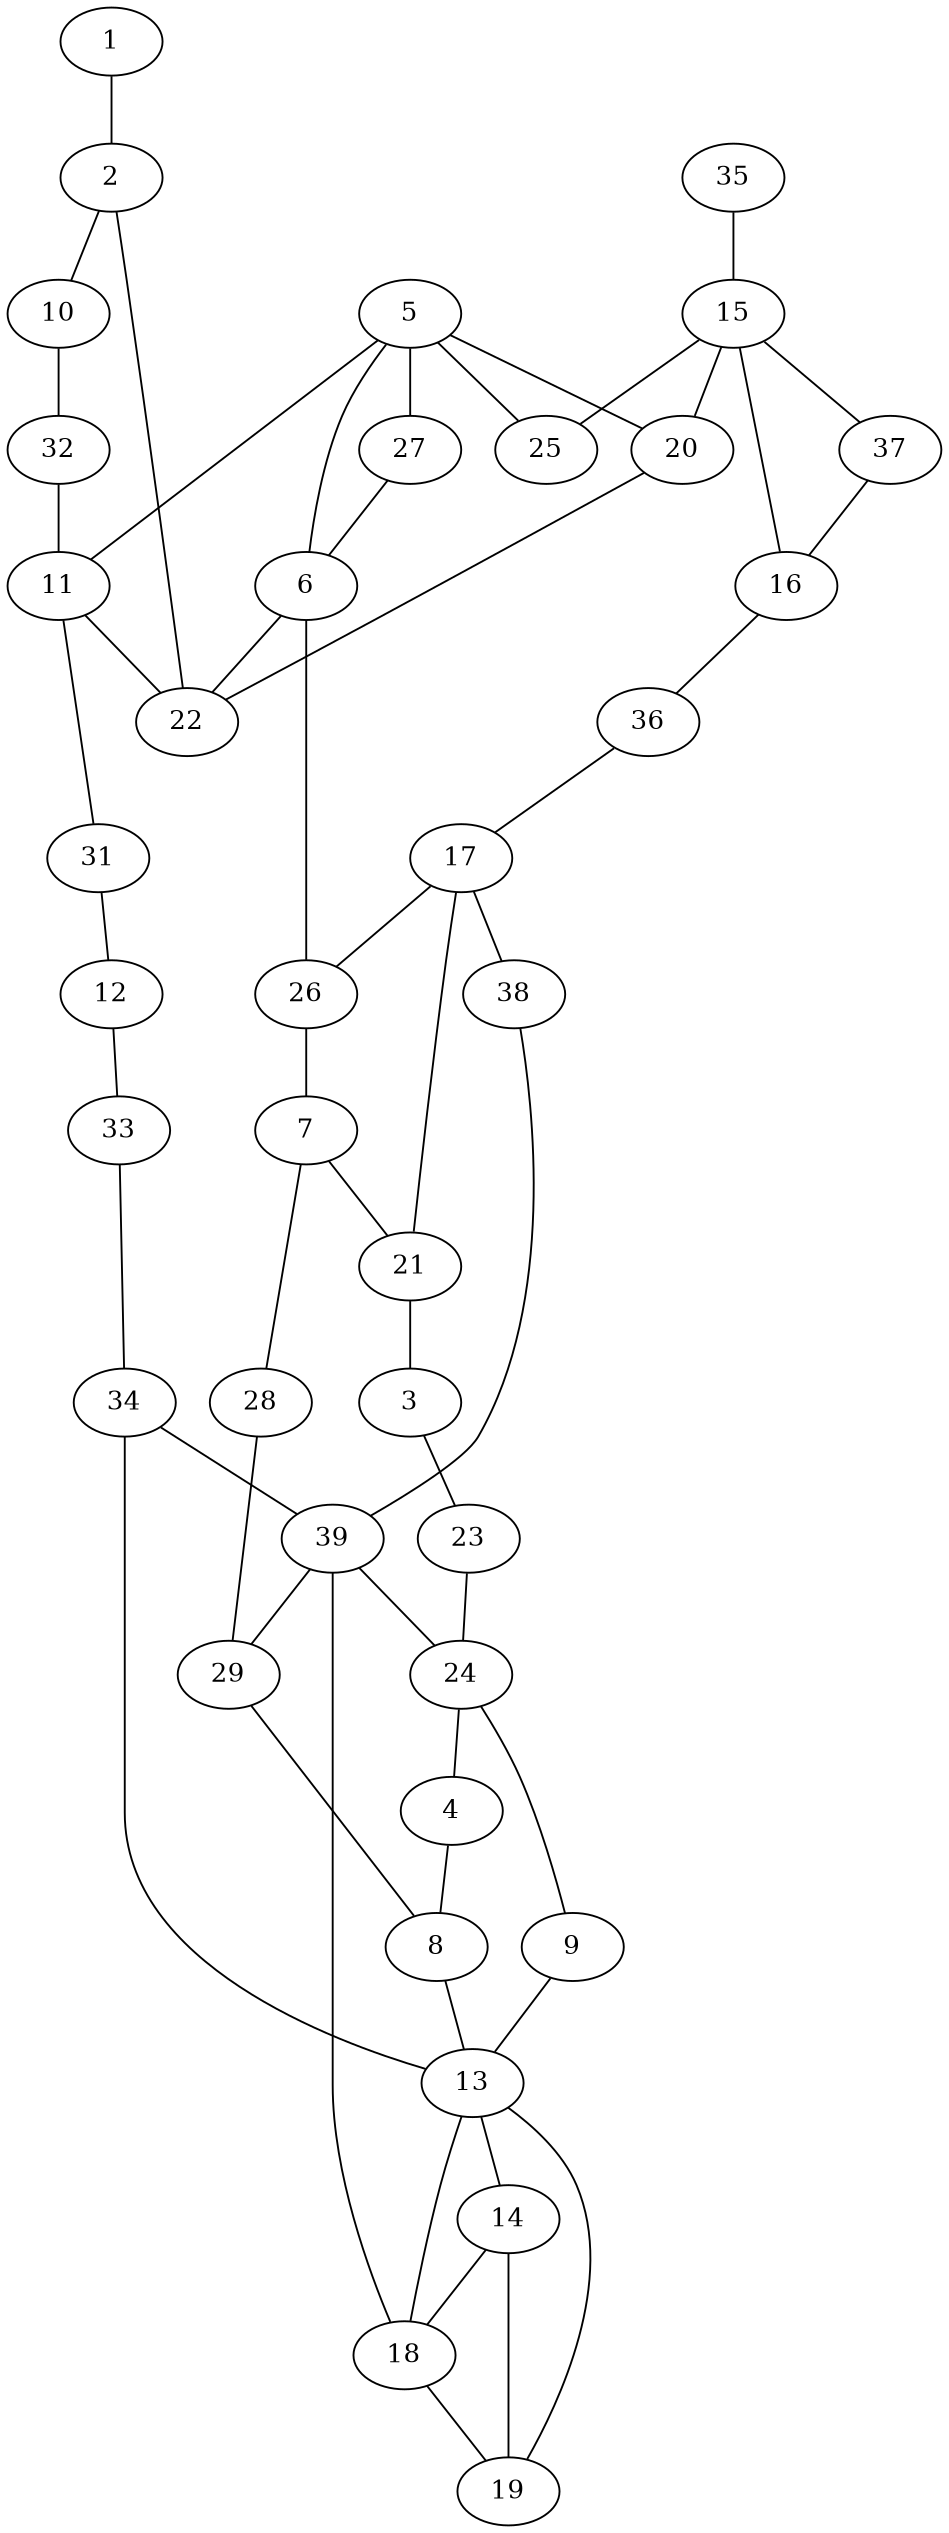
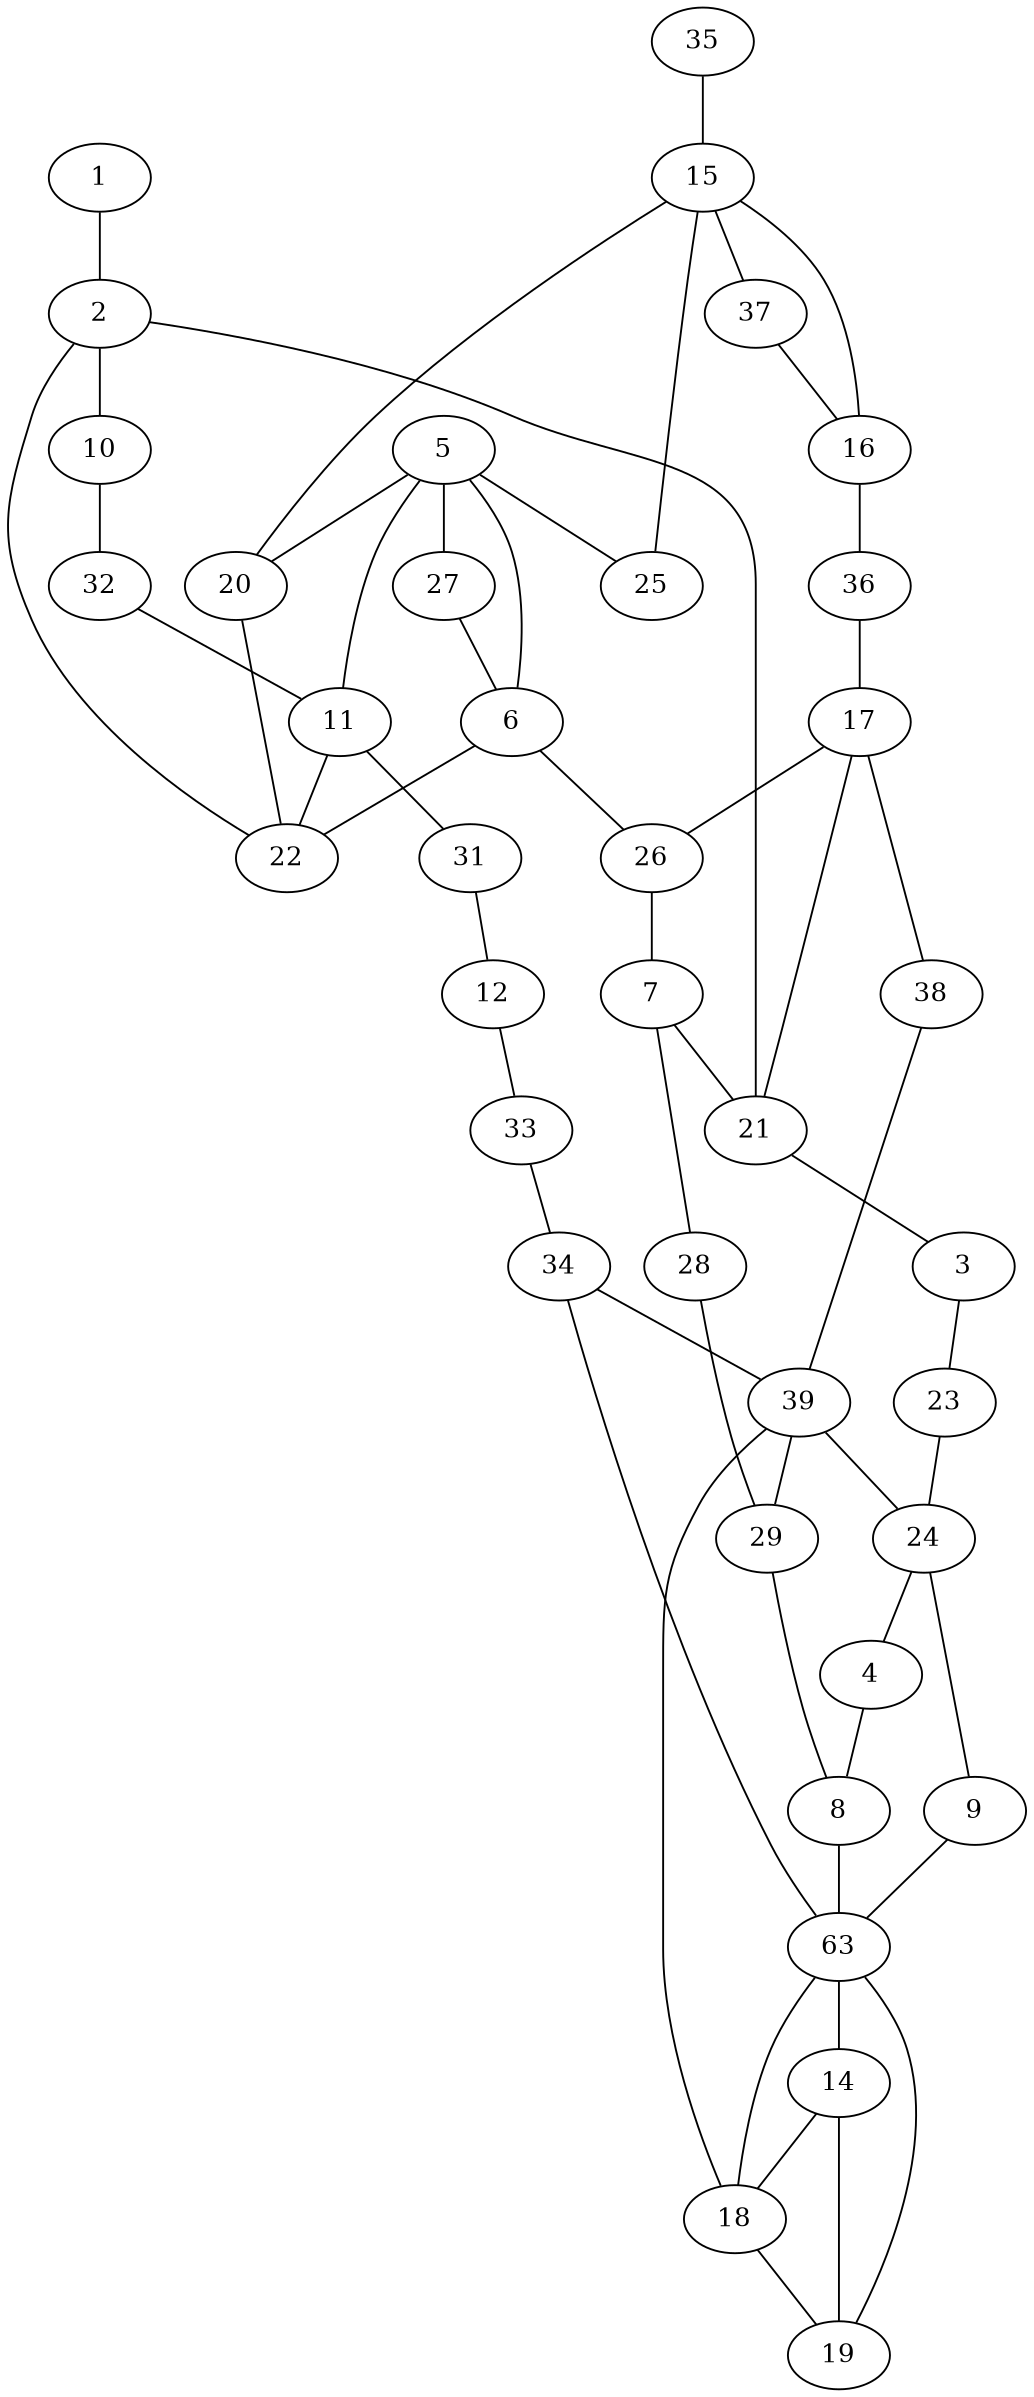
edge "2" -- "21": added
node "13": label "13" -> "63"
